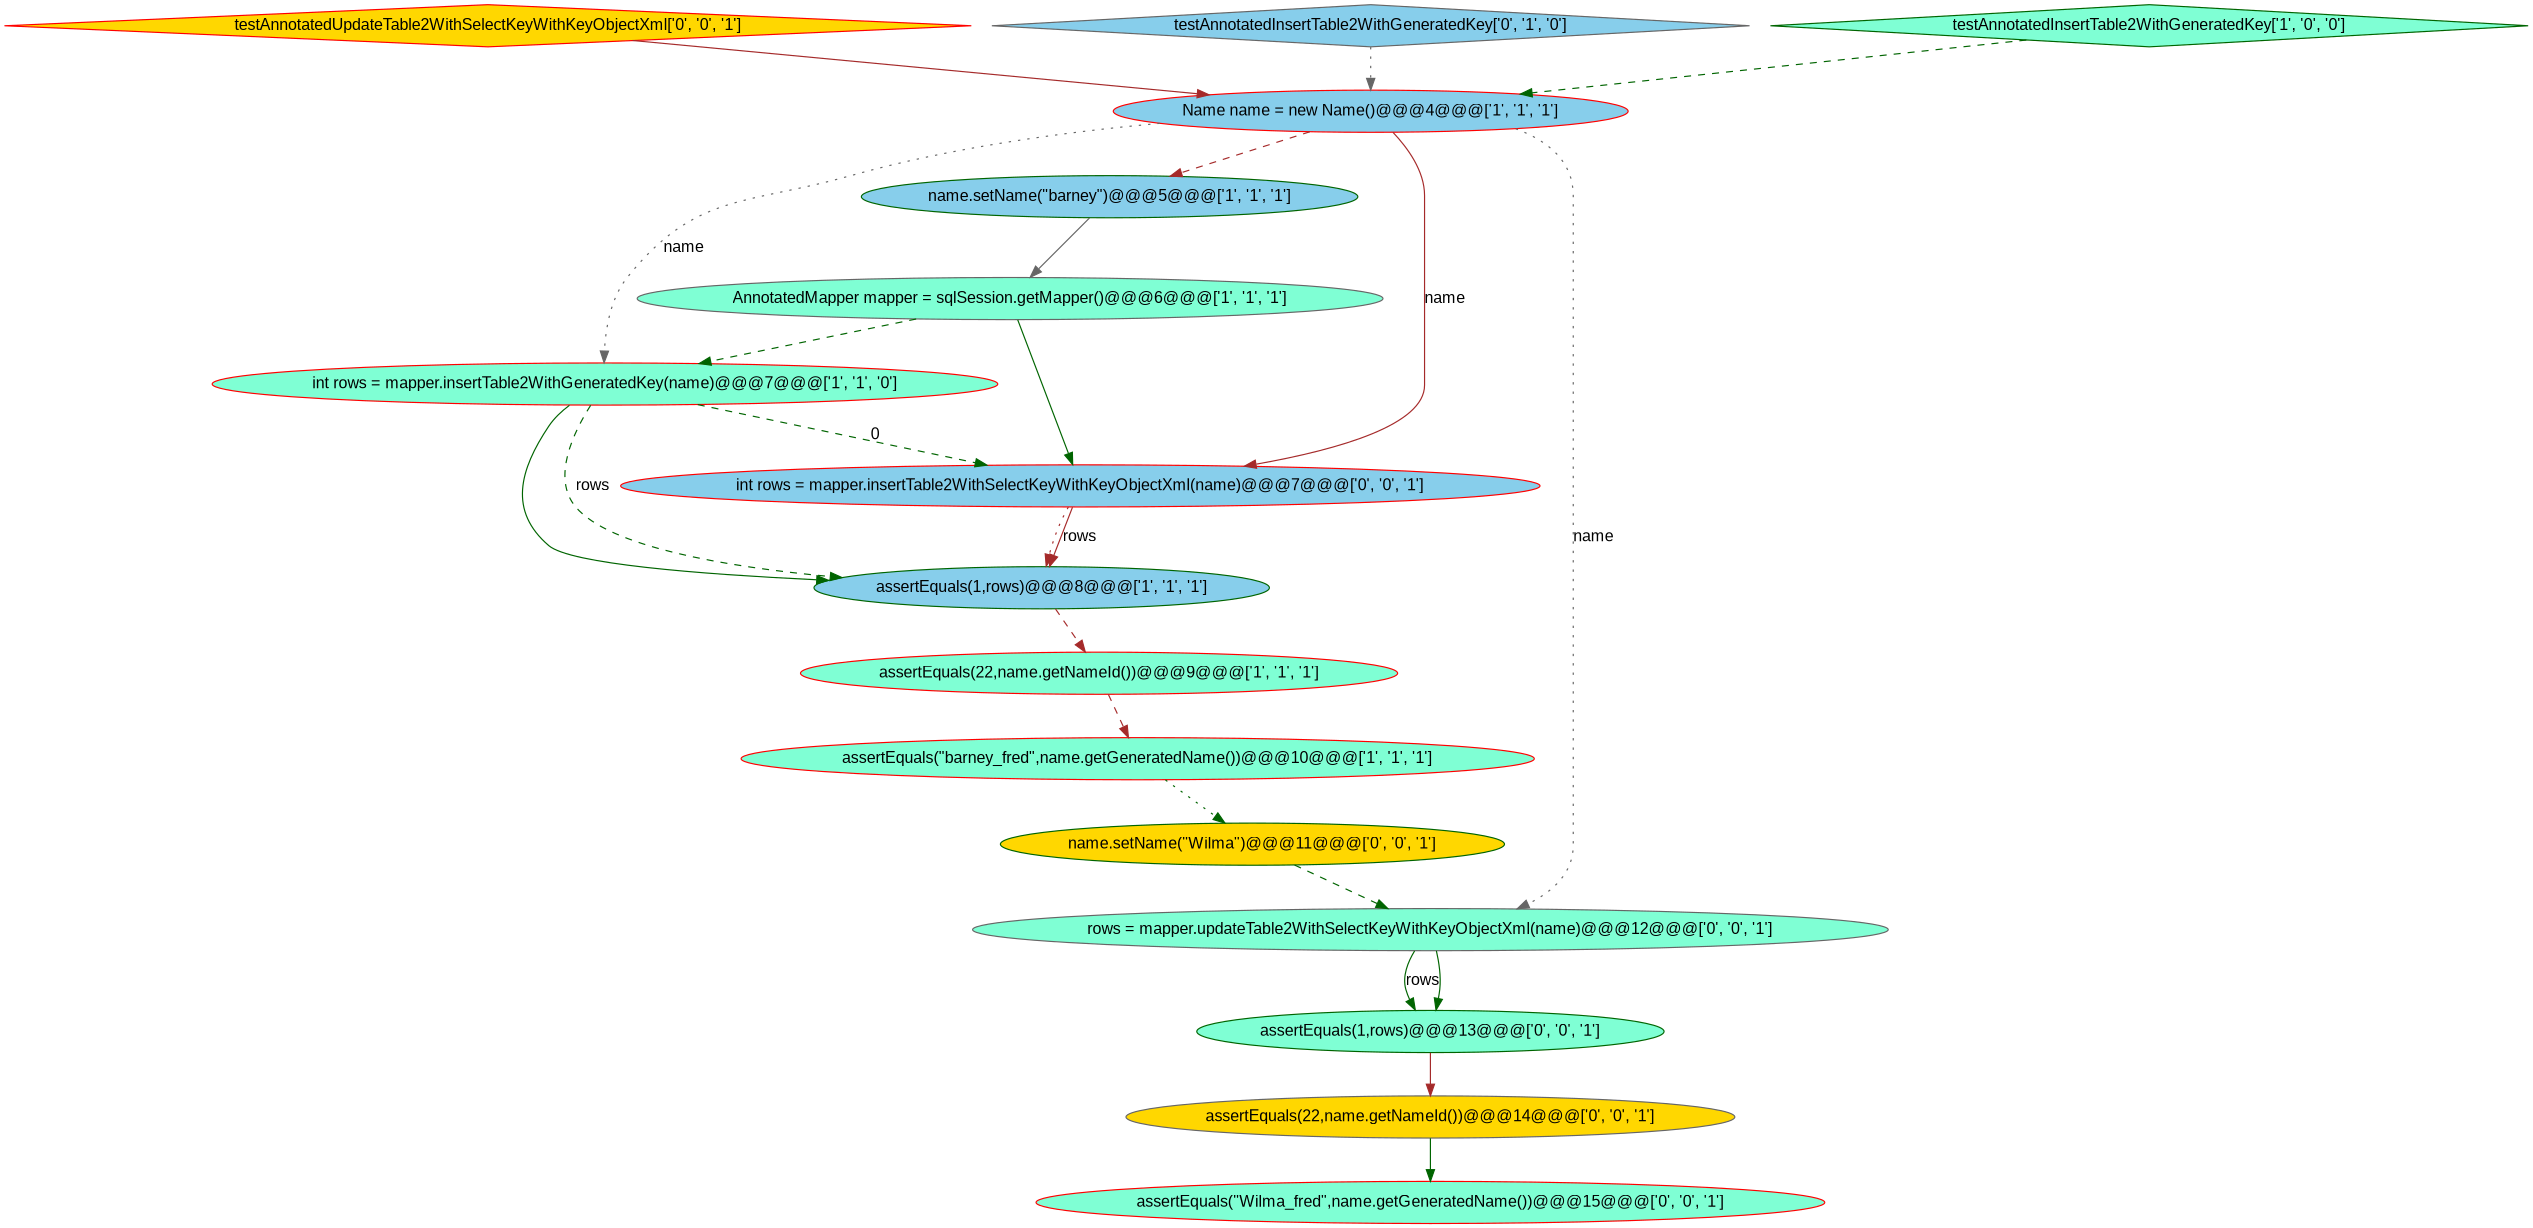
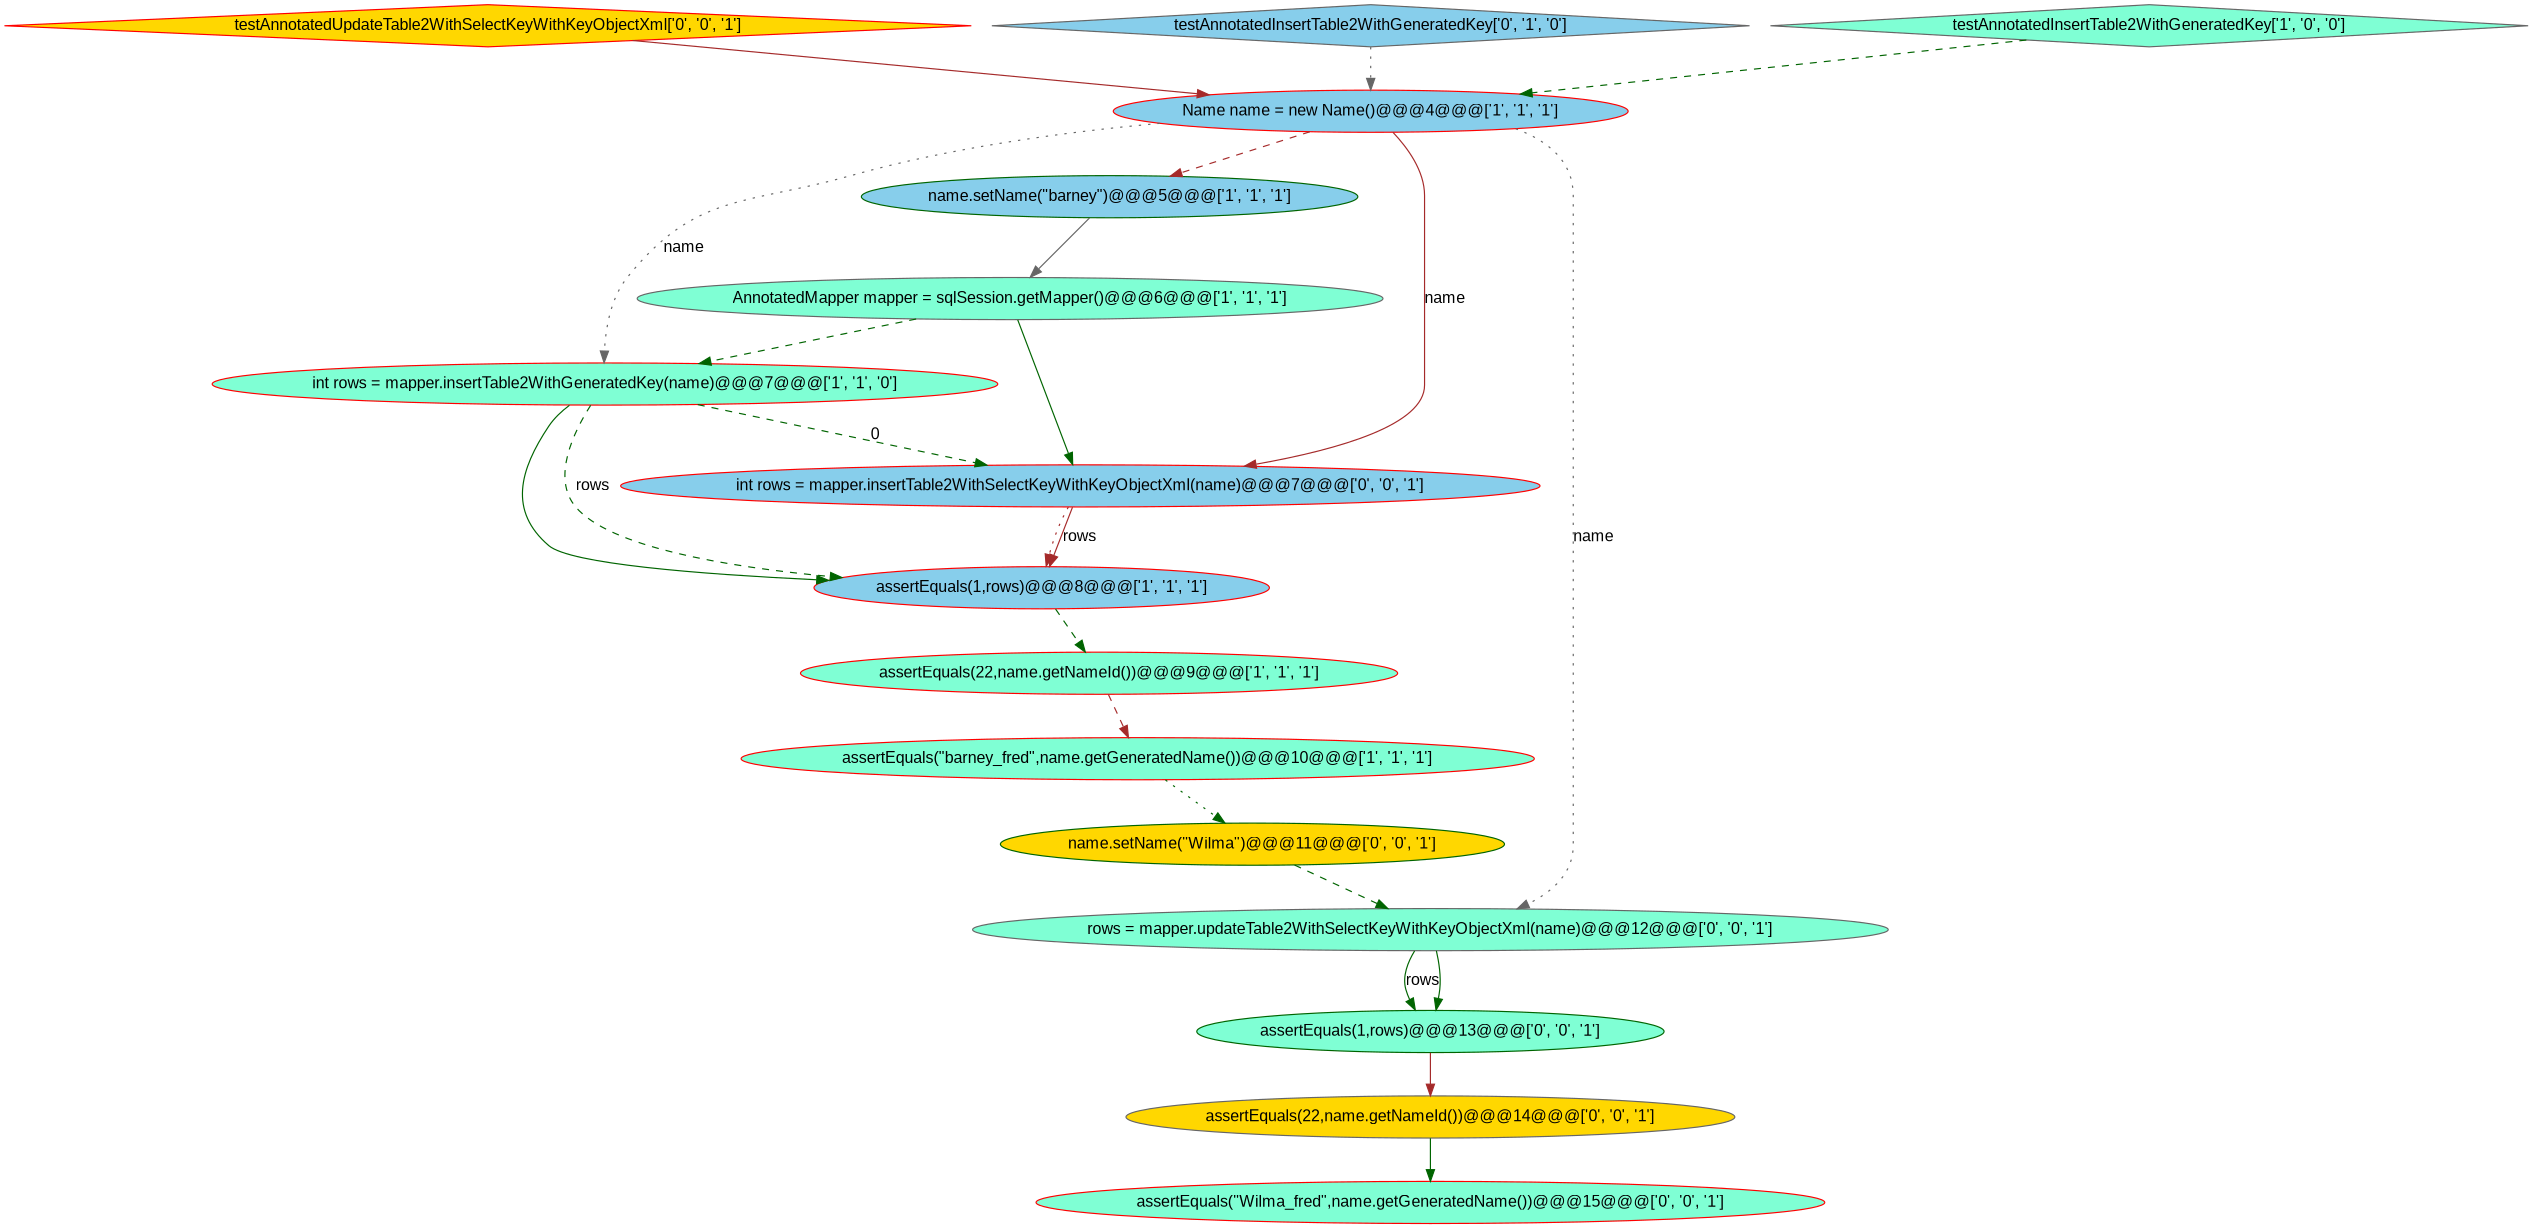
node "testAnnotatedInsertTable2WithGeneratedKey['1', '0', '0']": color darkgreen -> gray40
node "assertEquals(1,rows)@@@8@@@['1', '1', '1']": color darkgreen -> red
edge "assertEquals(1,rows)@@@8@@@['1', '1', '1']" -> "assertEquals(22,name.getNameId())@@@9@@@['1', '1', '1']": color brown -> darkgreen
